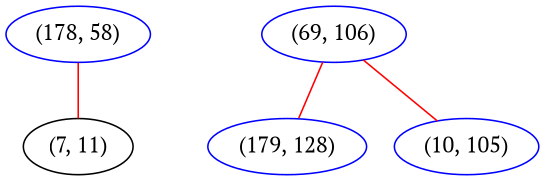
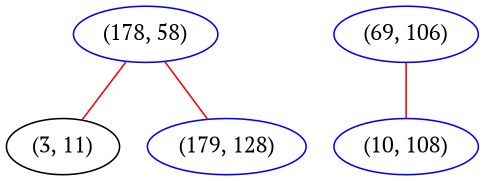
edge "(69, 106)" -- "(179, 128)": now "(178, 58)" -- "(179, 128)"
node "(7, 11)": label "(7, 11)" -> "(3, 11)"
node "(10, 105)": label "(10, 105)" -> "(10, 108)"
